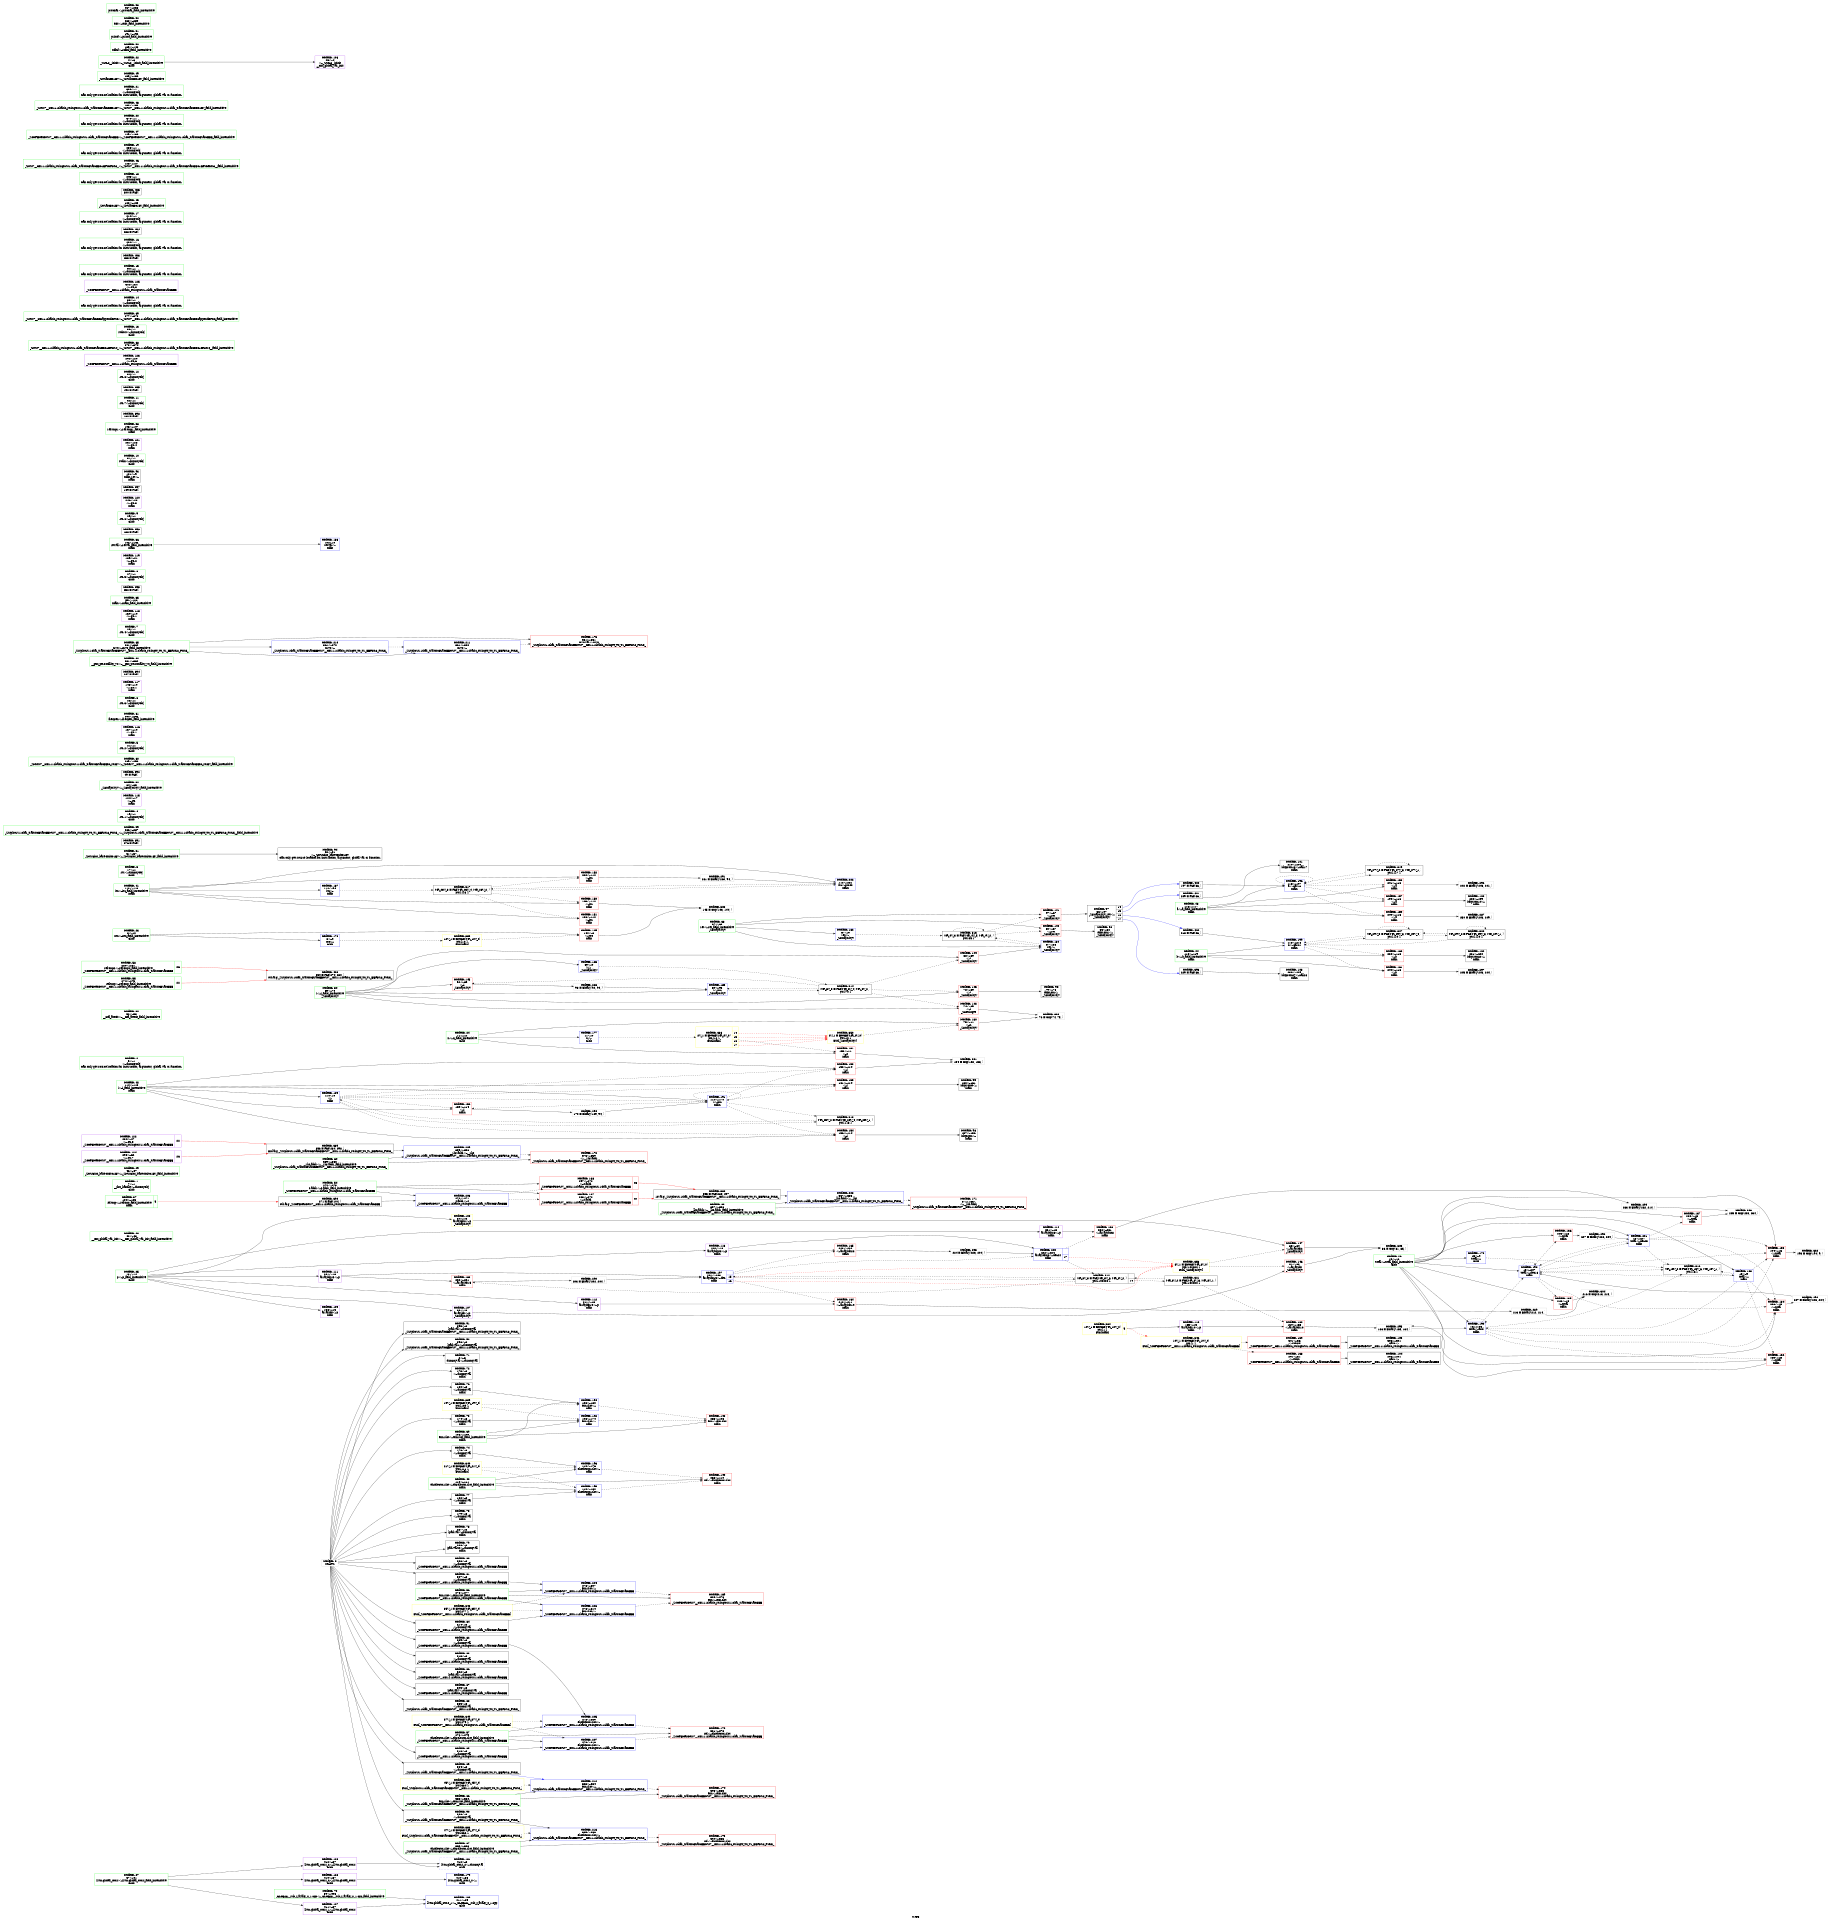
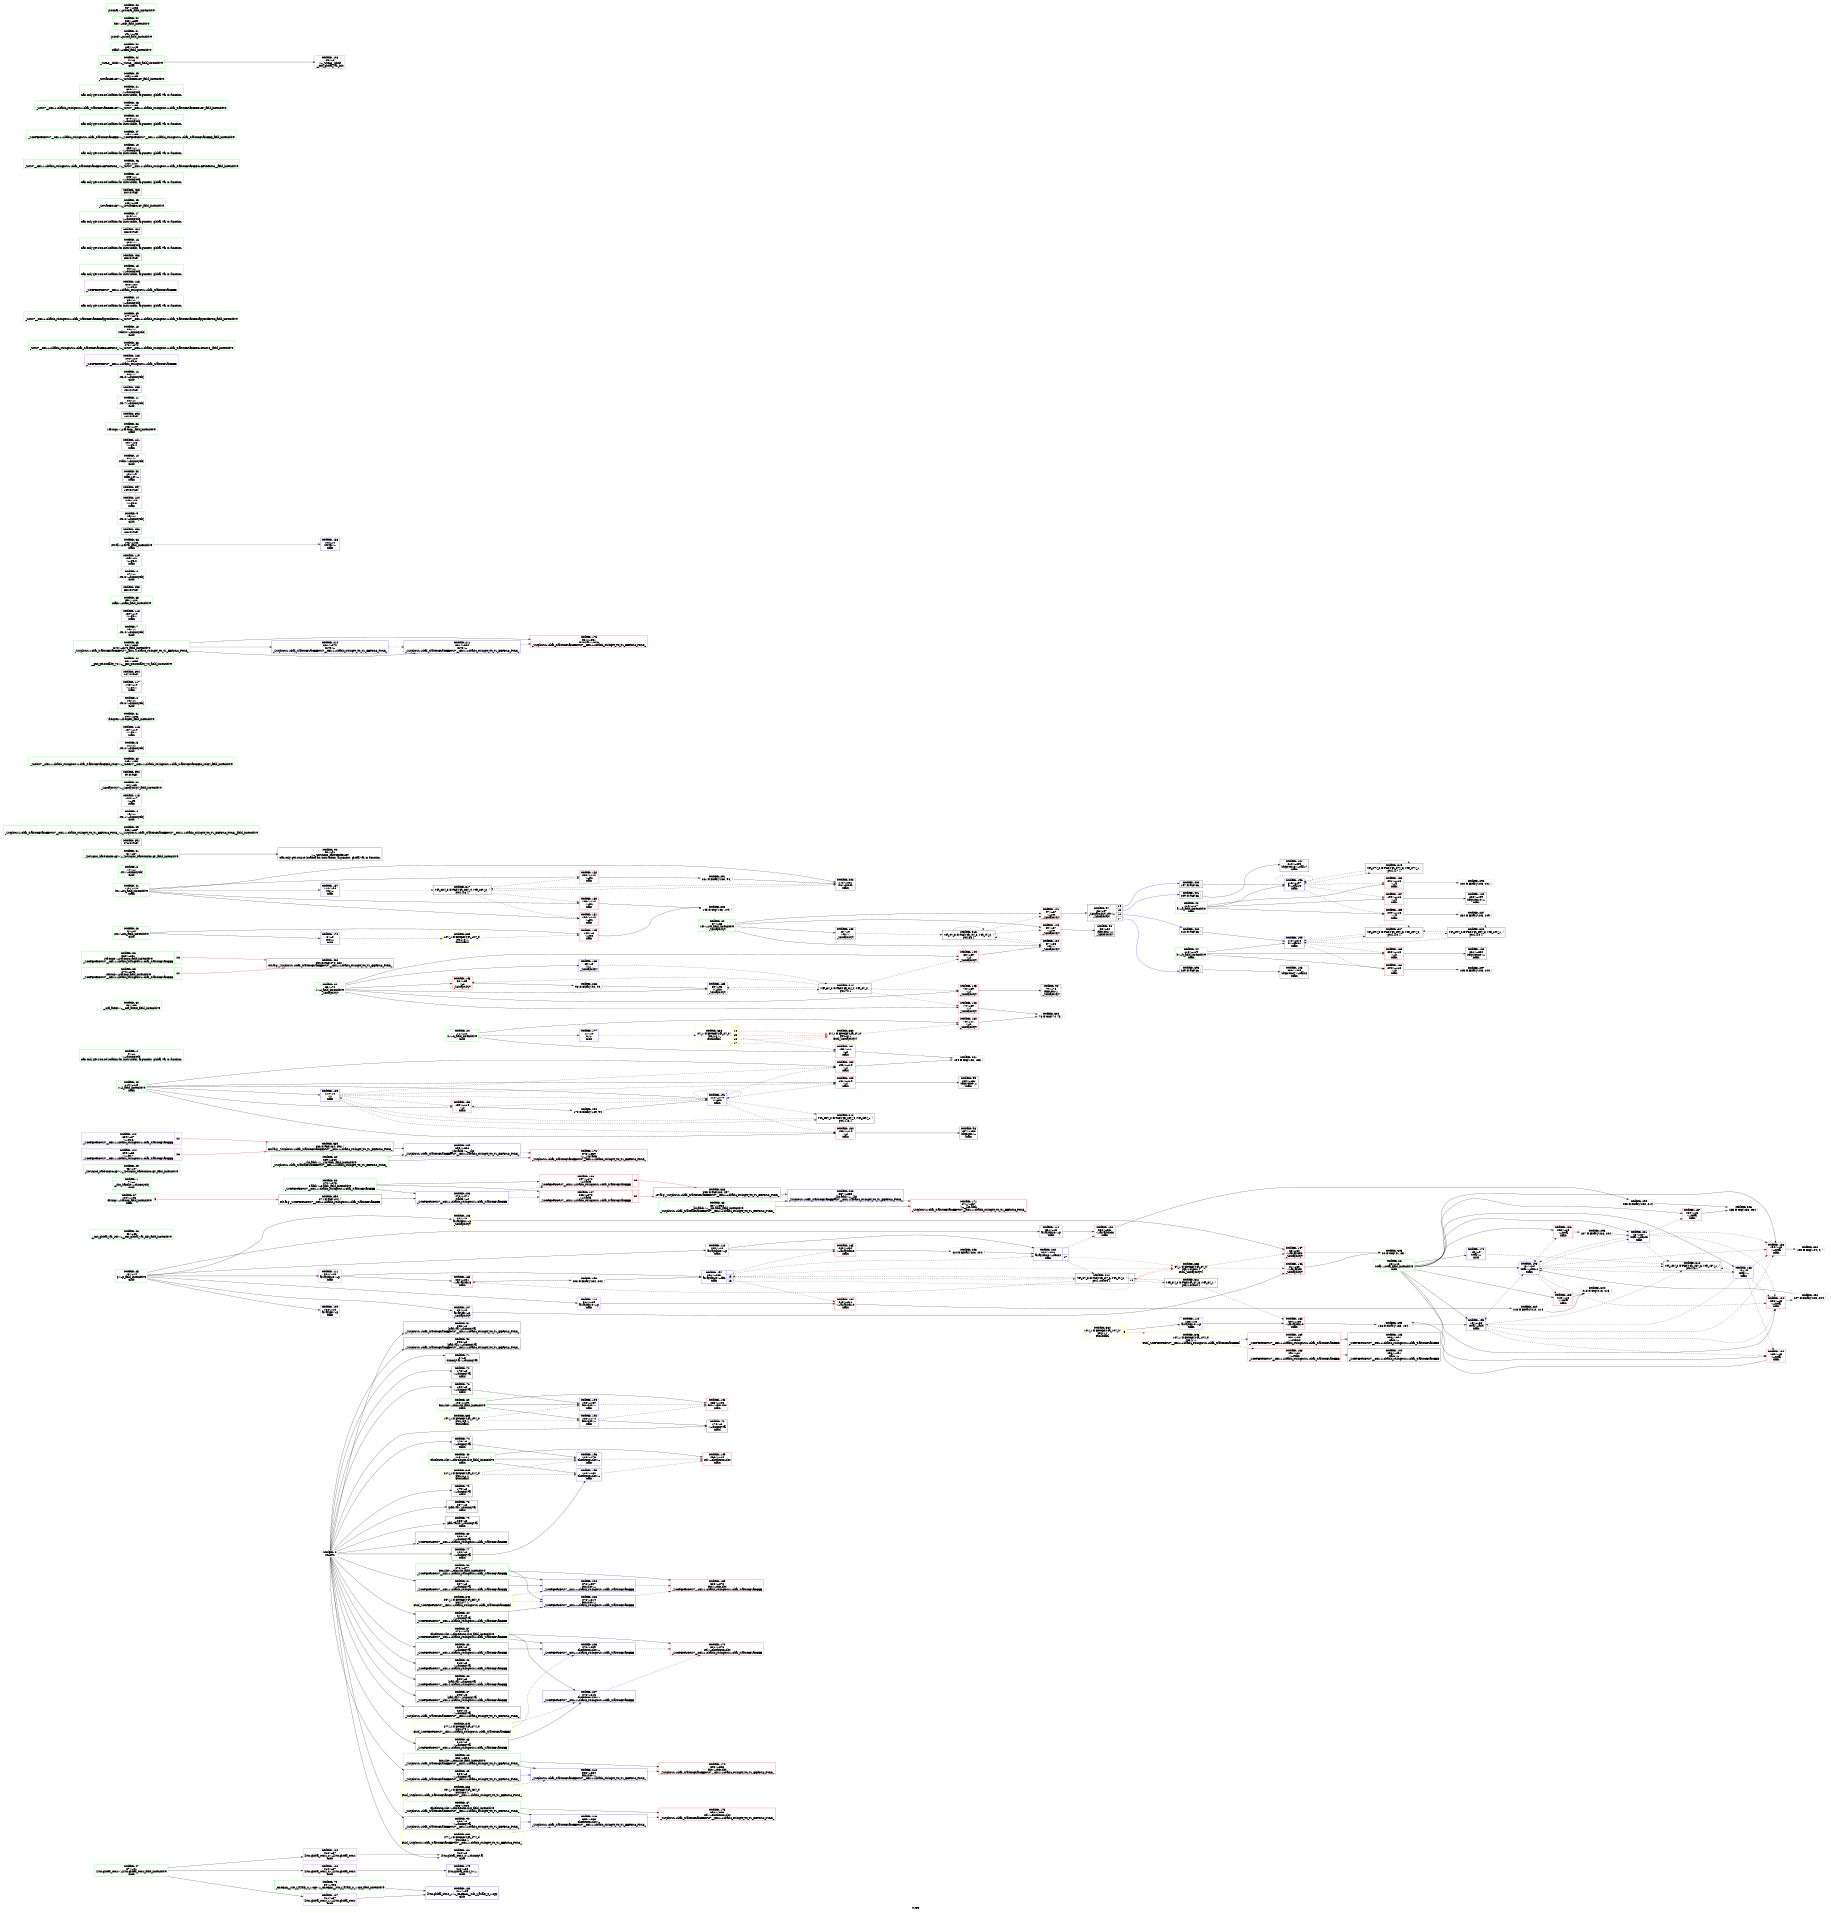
node "NodeID: 142": text "_Z8stringIT" -> "_Z8majorityv"
edge "NodeID: 73" -> "NodeID: 192": reversed
